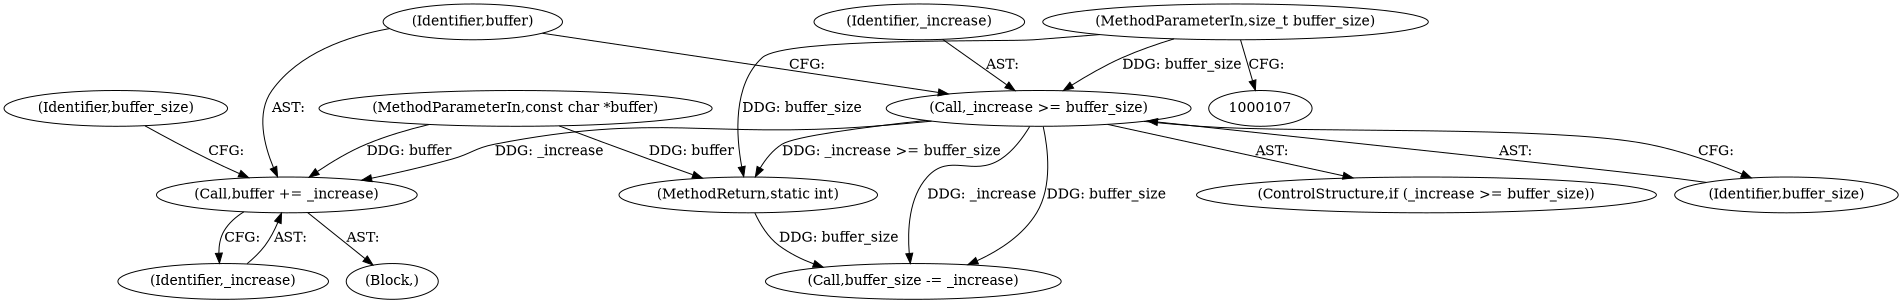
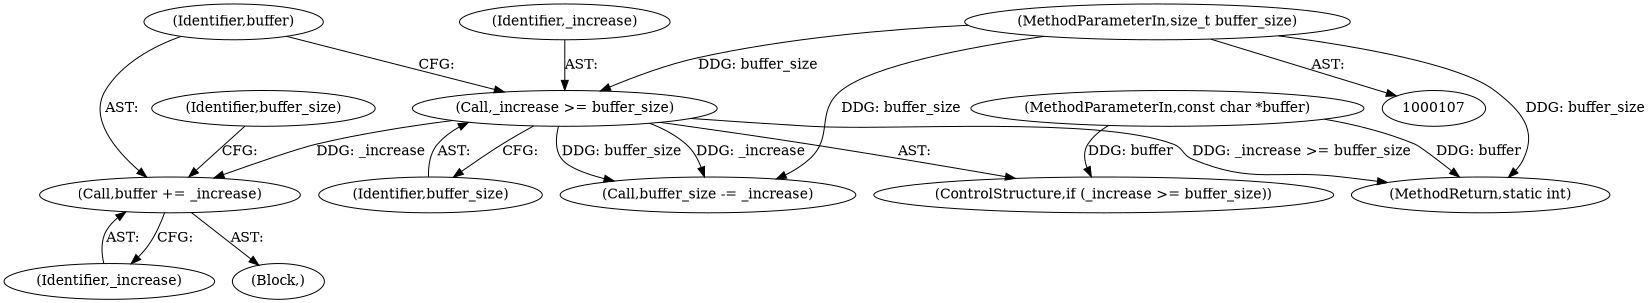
edge "(MethodParameterIn,size_t buffer_size)" -> "1000107": label "CFG: " -> "AST: "
edge "(MethodParameterIn,const char *buffer)" -> "(Call,buffer += _increase)": now "(MethodParameterIn,const char *buffer)" -> "(ControlStructure,if (_increase >= buffer_size))"
edge "(MethodReturn,static int)" -> "(Call,buffer_size -= _increase)": now "(MethodParameterIn,size_t buffer_size)" -> "(Call,buffer_size -= _increase)"
